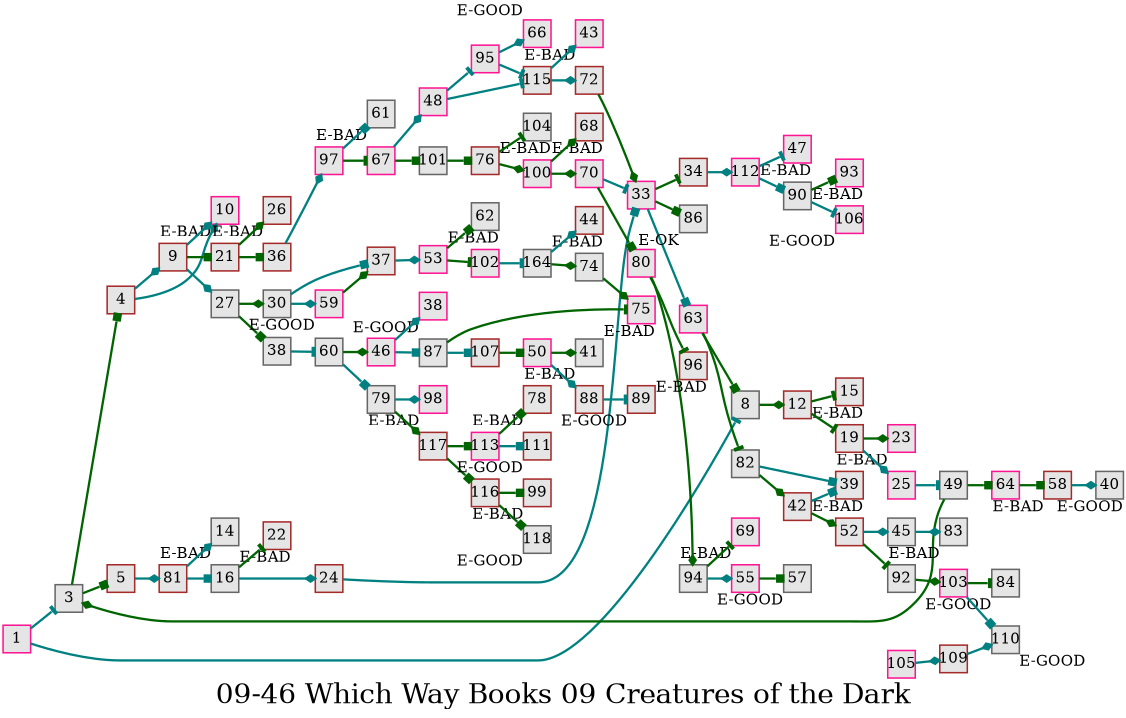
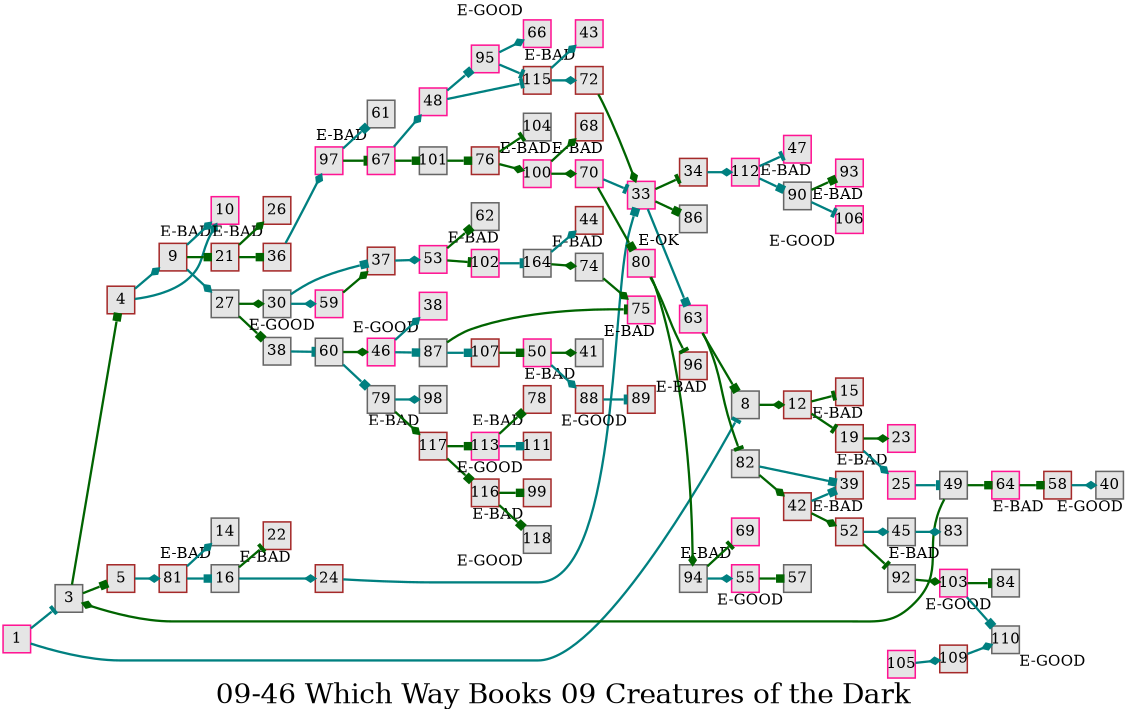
edge "48" -> "95": arrowhead tee -> box
node "98 E-BAD": color deeppink -> gray40
